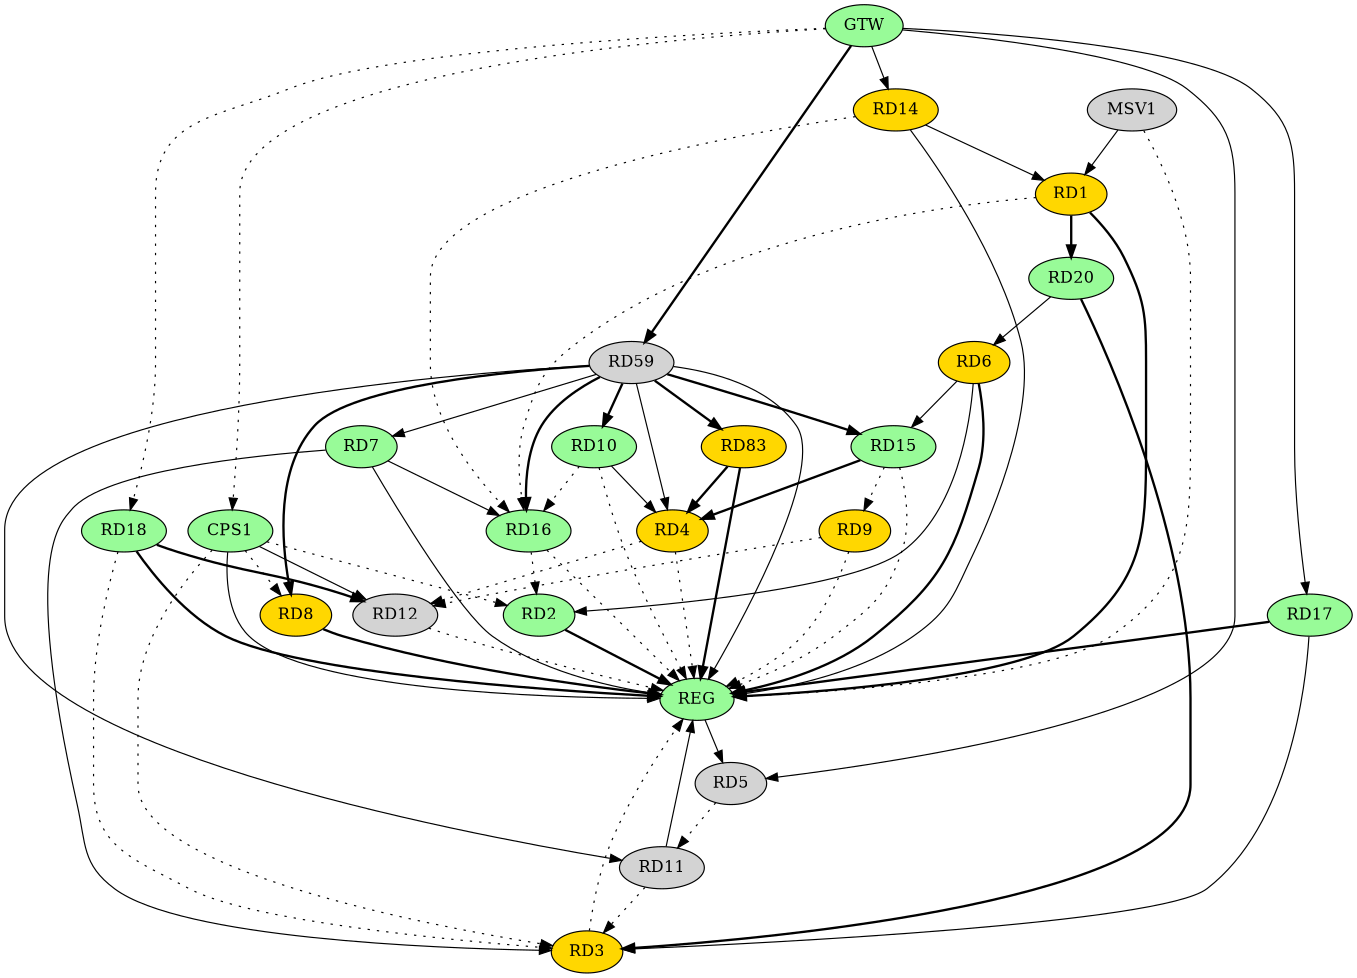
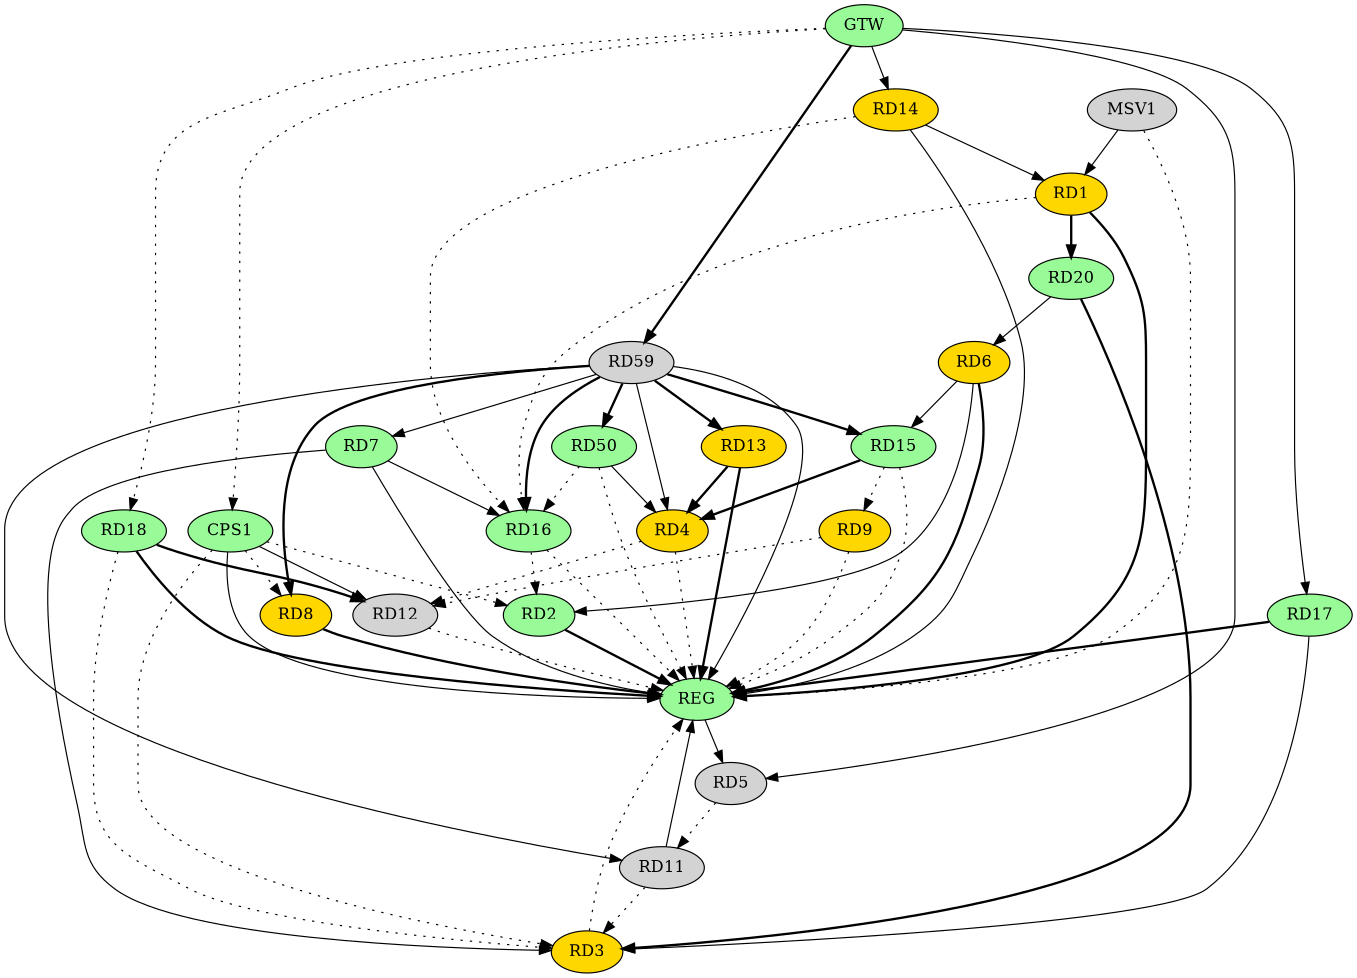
node "RD10": label "RD10" -> "RD50"
node "RD83": label "RD83" -> "RD13"
